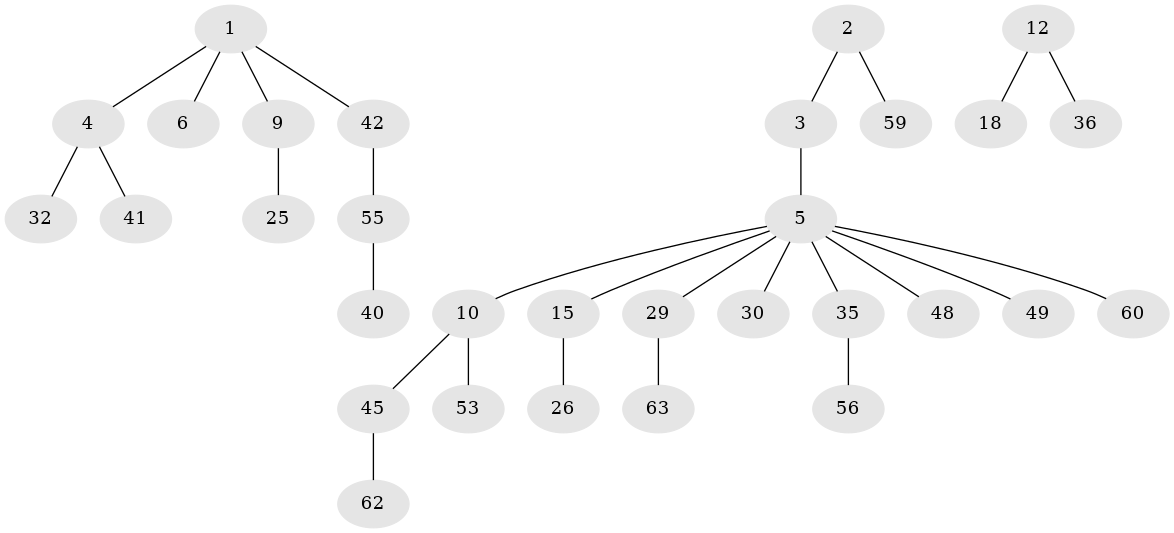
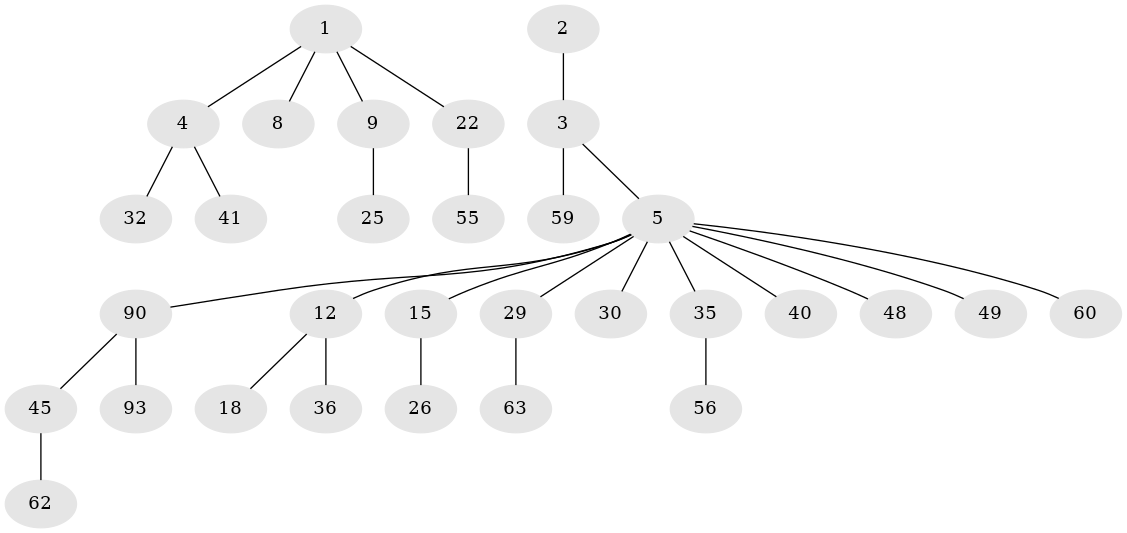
edge "2" -- "59": now "3" -- "59"
node "6": label "6" -> "8"
node "42": label "42" -> "22"
edge "55" -- "40": now "5" -- "40"
edge "5" -- "12": added
node "10": label "10" -> "90"
node "53": label "53" -> "93"
